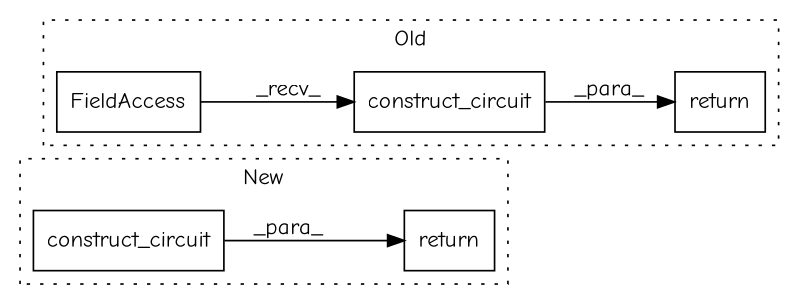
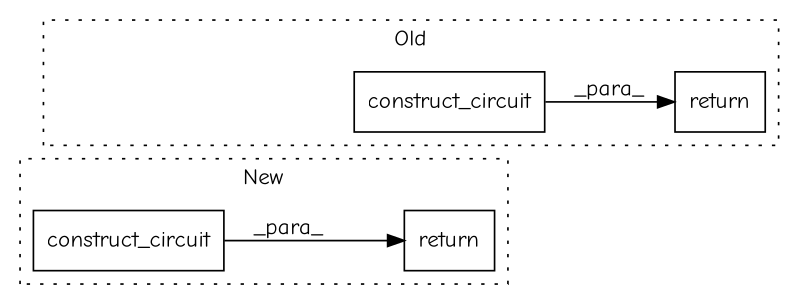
node "FieldAccess": removed
